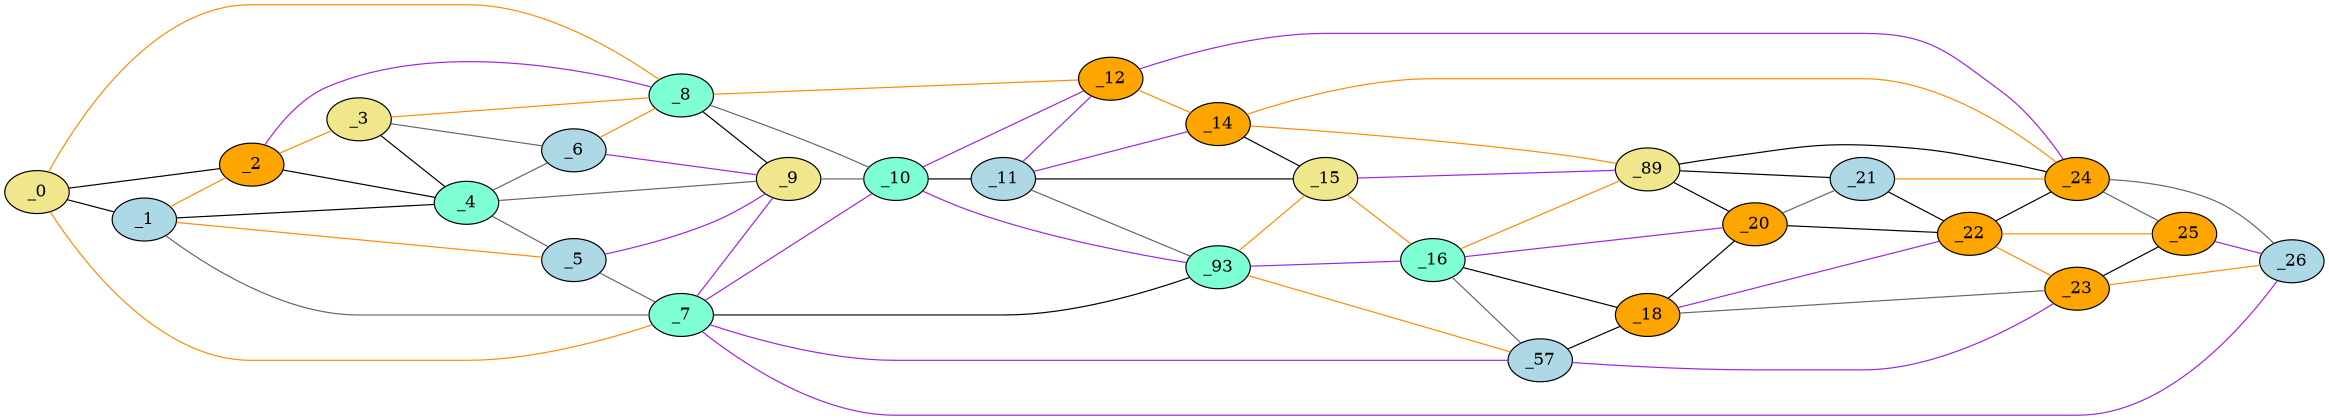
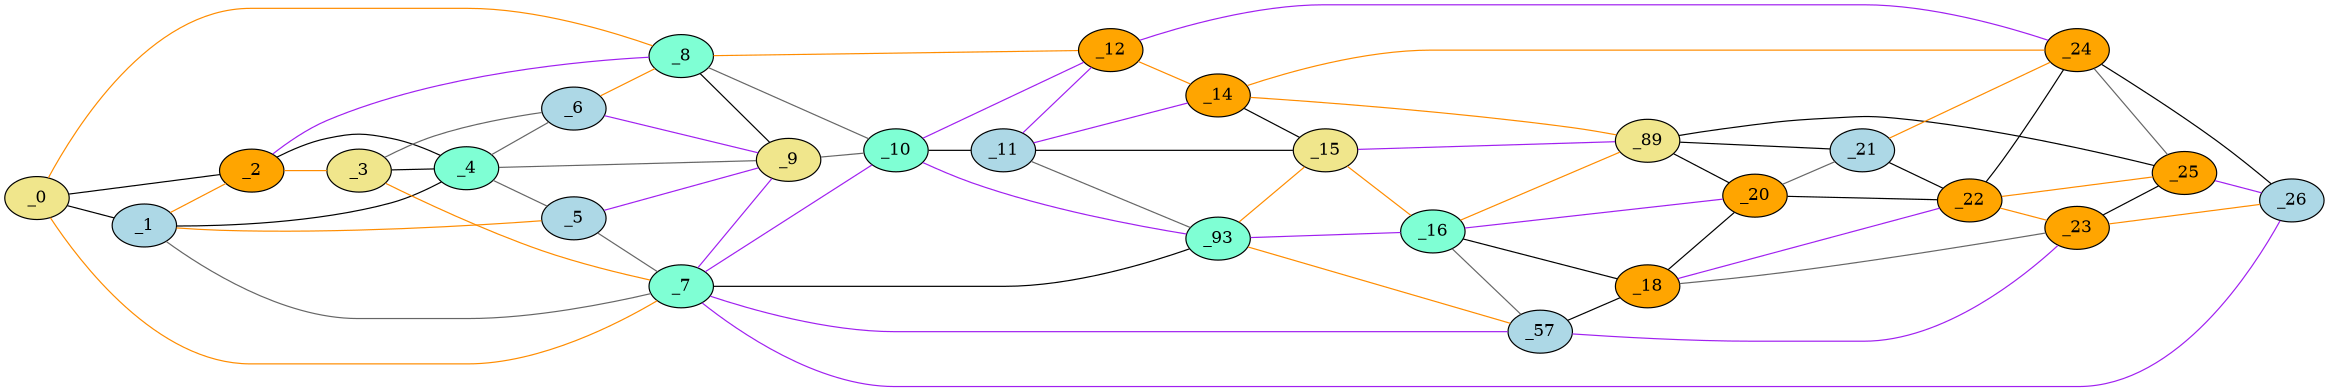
edge "_8" -- "_3": now "_7" -- "_3"
edge "_89" -- "_24": now "_89" -- "_25"
edge "_24" -- "_26": color gray40 -> black
